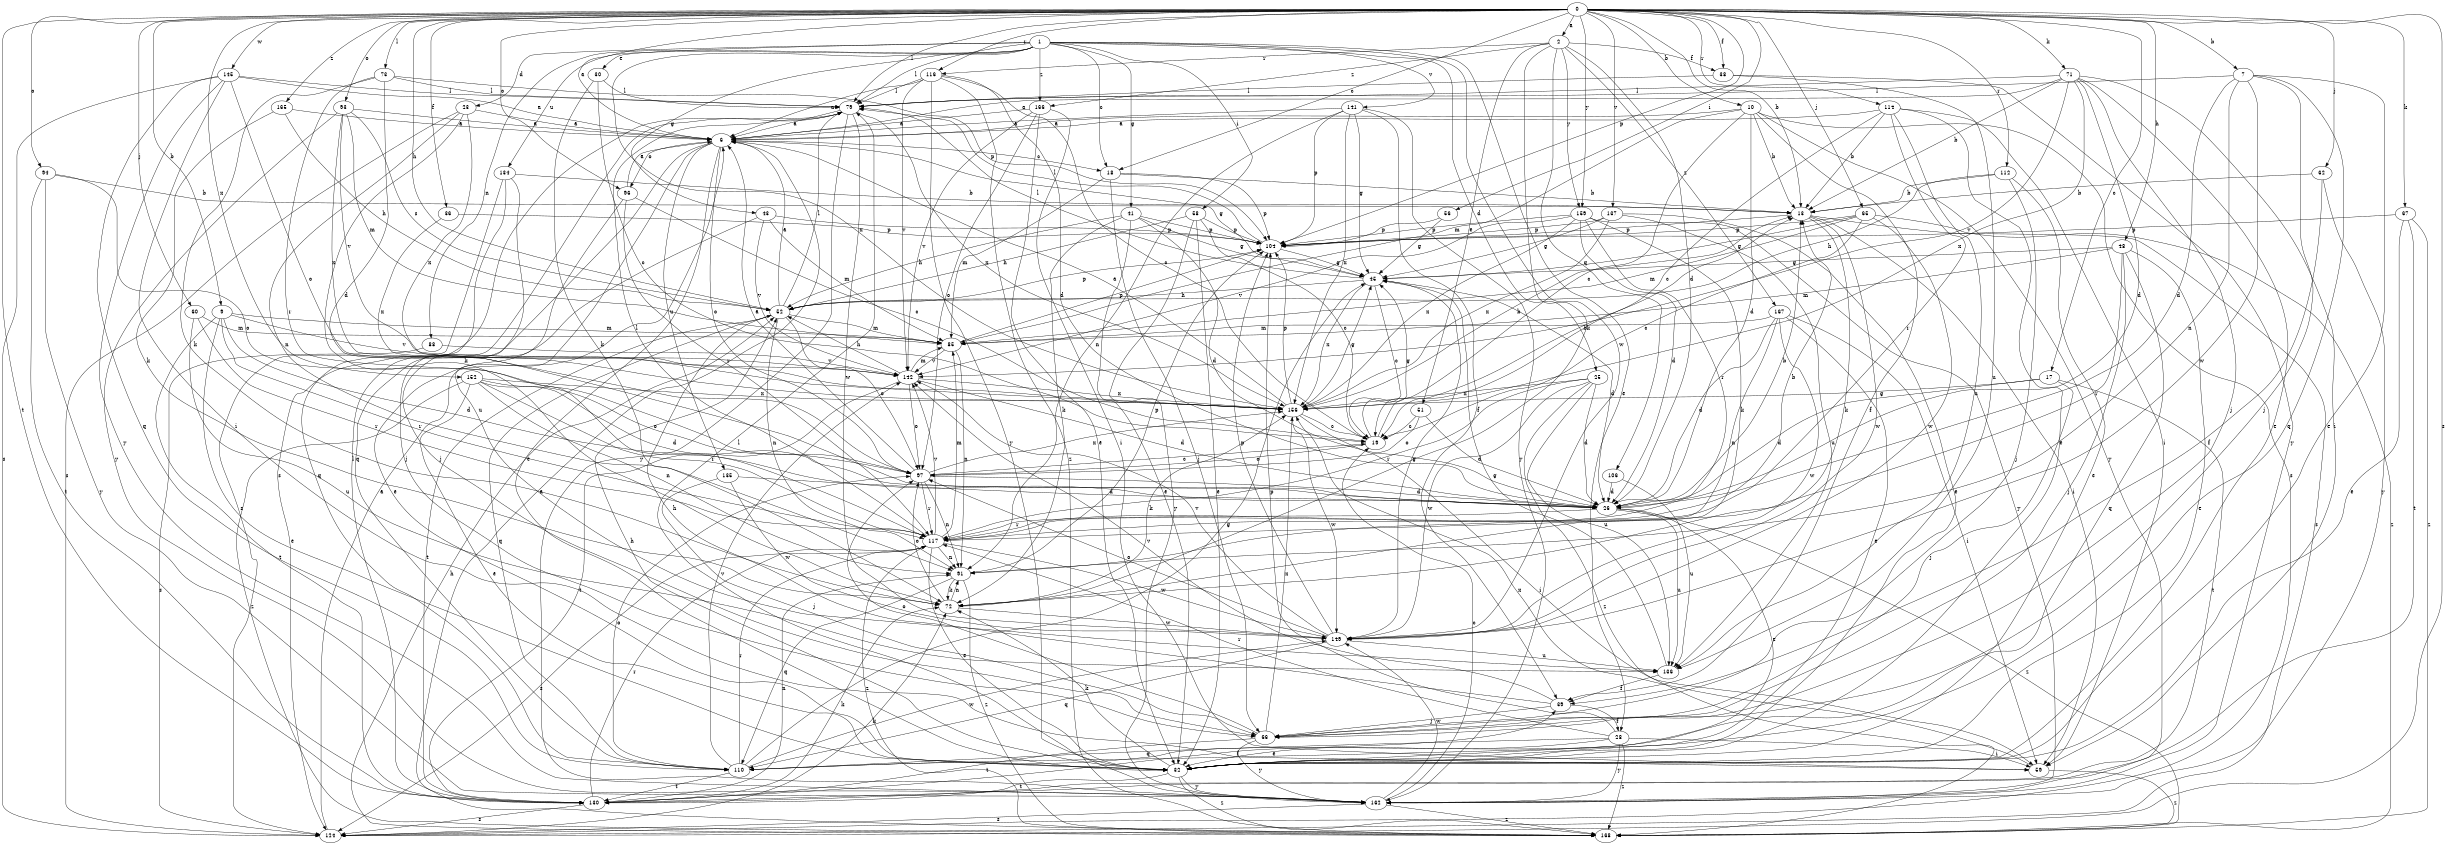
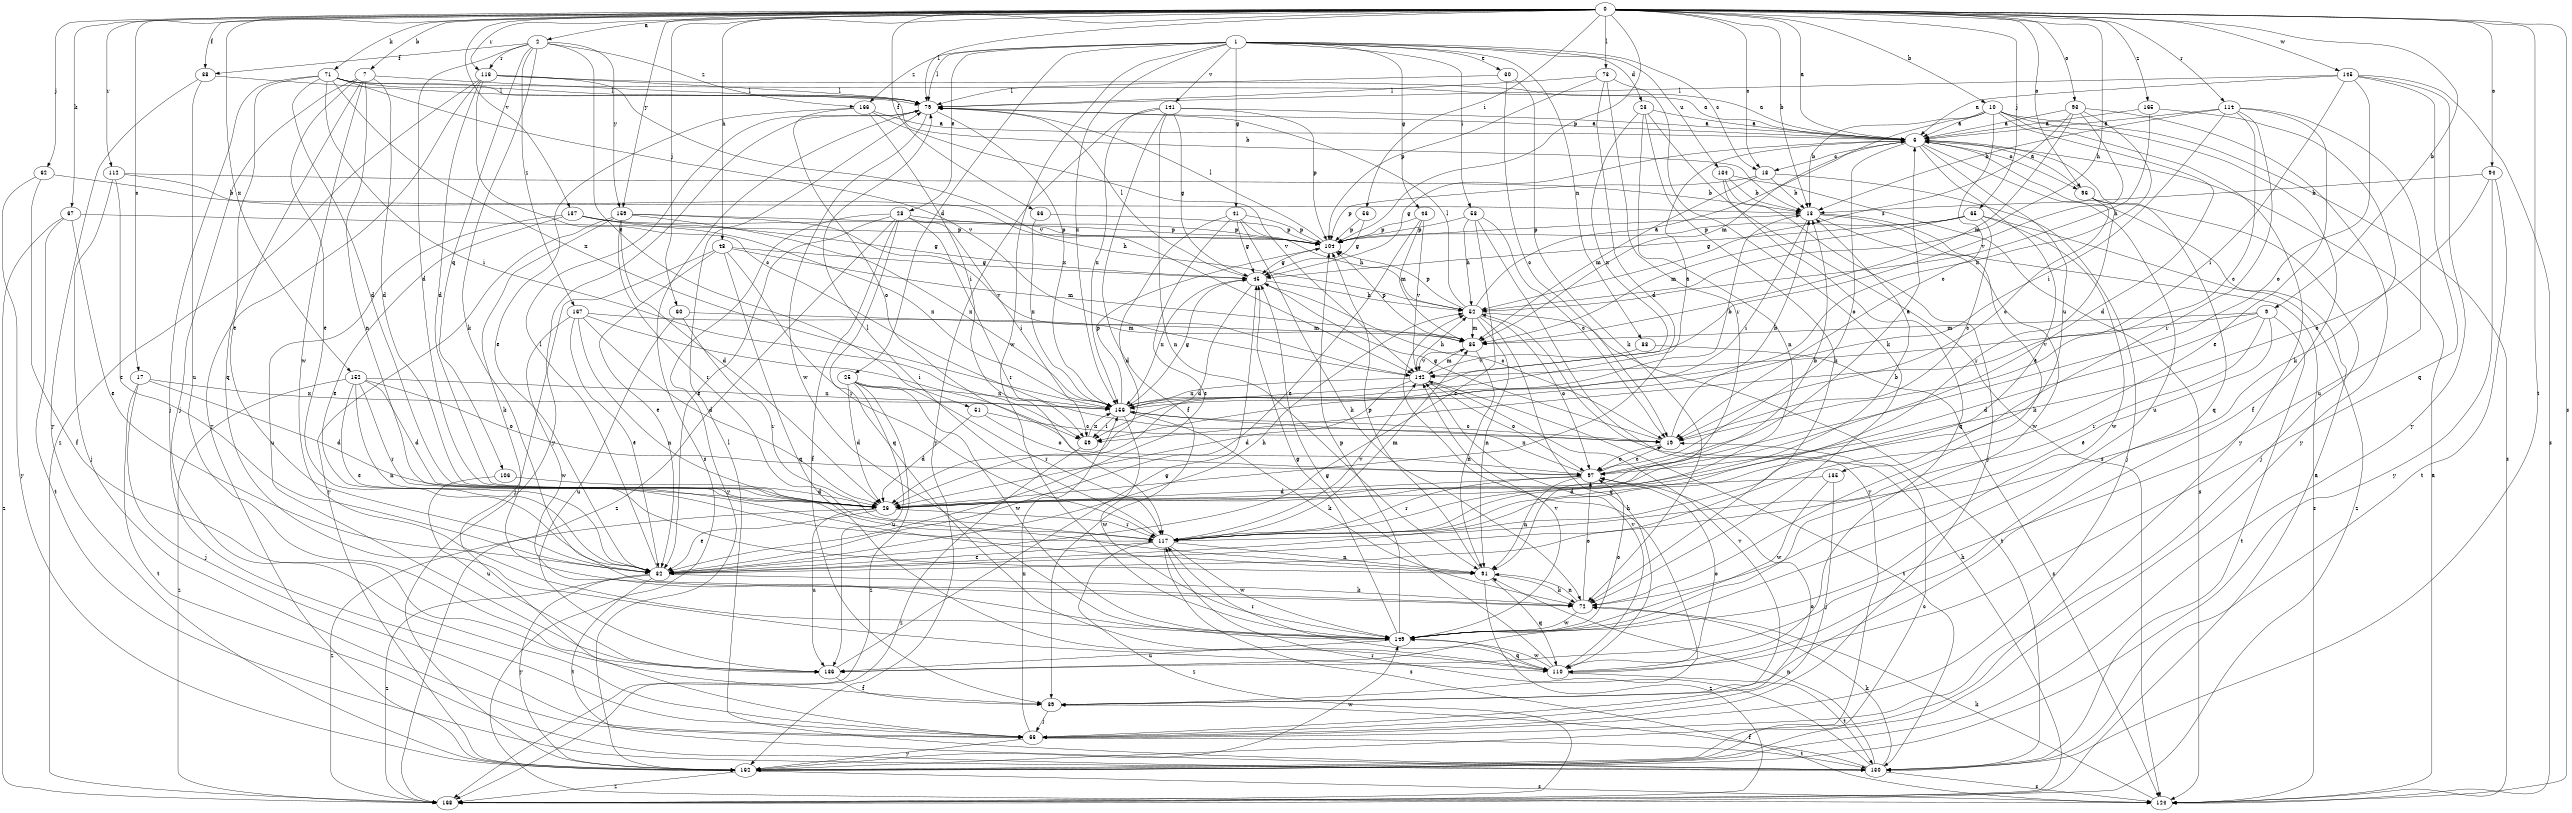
edge "17" -> "156": label "g" -> "x"
edge "72" -> "156": reversed
edge "39" -> "28": reversed
